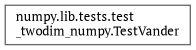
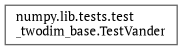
node "numpy.lib.tests.test _twodim_numpy.TestVander": label "numpy.lib.tests.test _twodim_numpy.TestVander" -> "numpy.lib.tests.test _twodim_base.TestVander"
